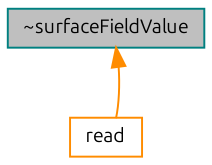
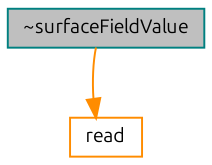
edge "read" -> "~surfaceFieldValue": reversed
